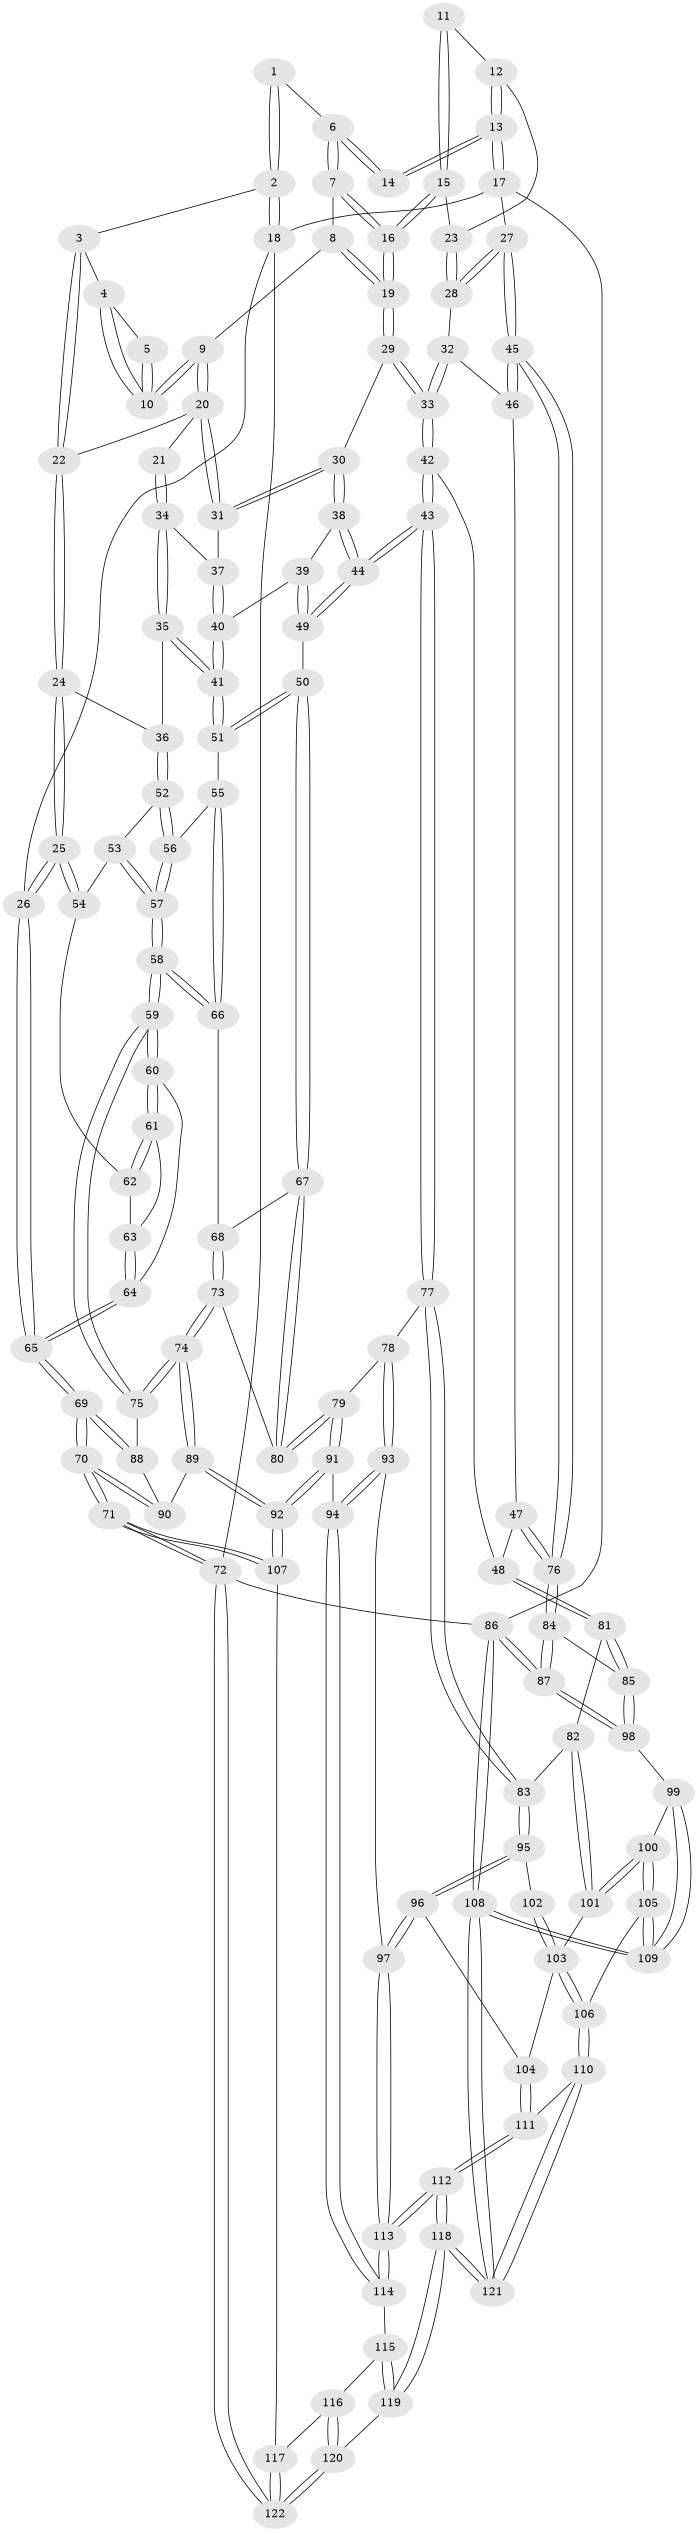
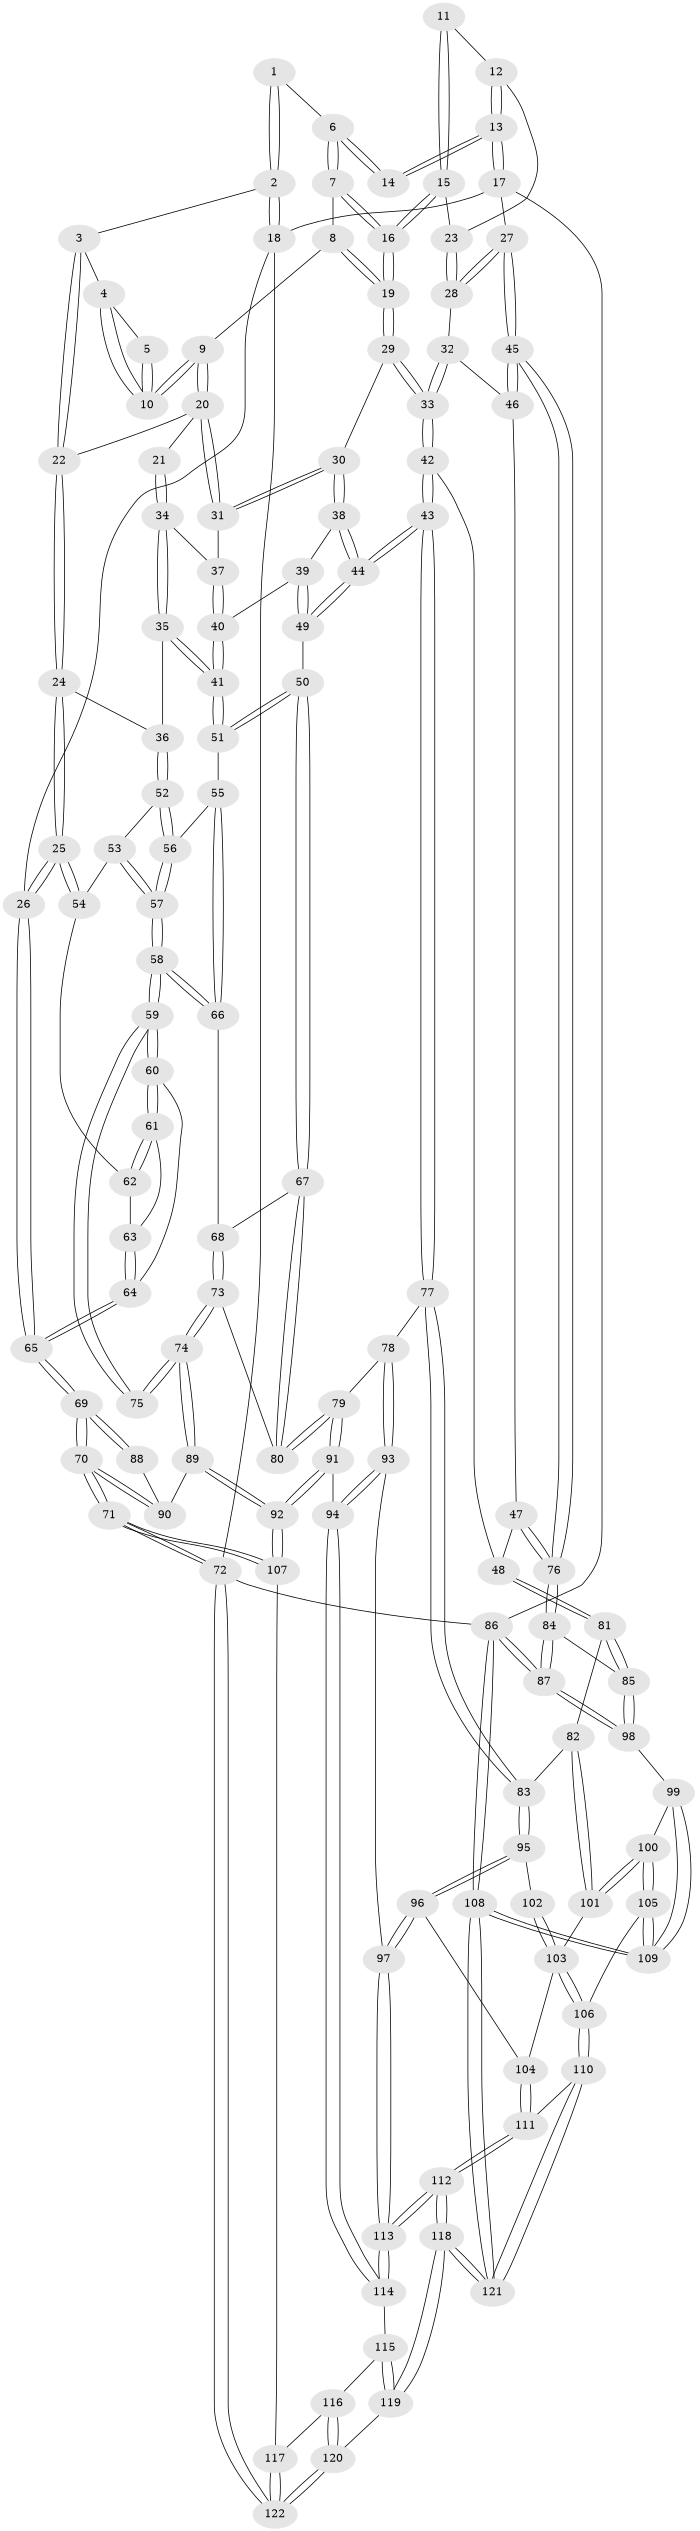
edge "75" -- "88": removed
